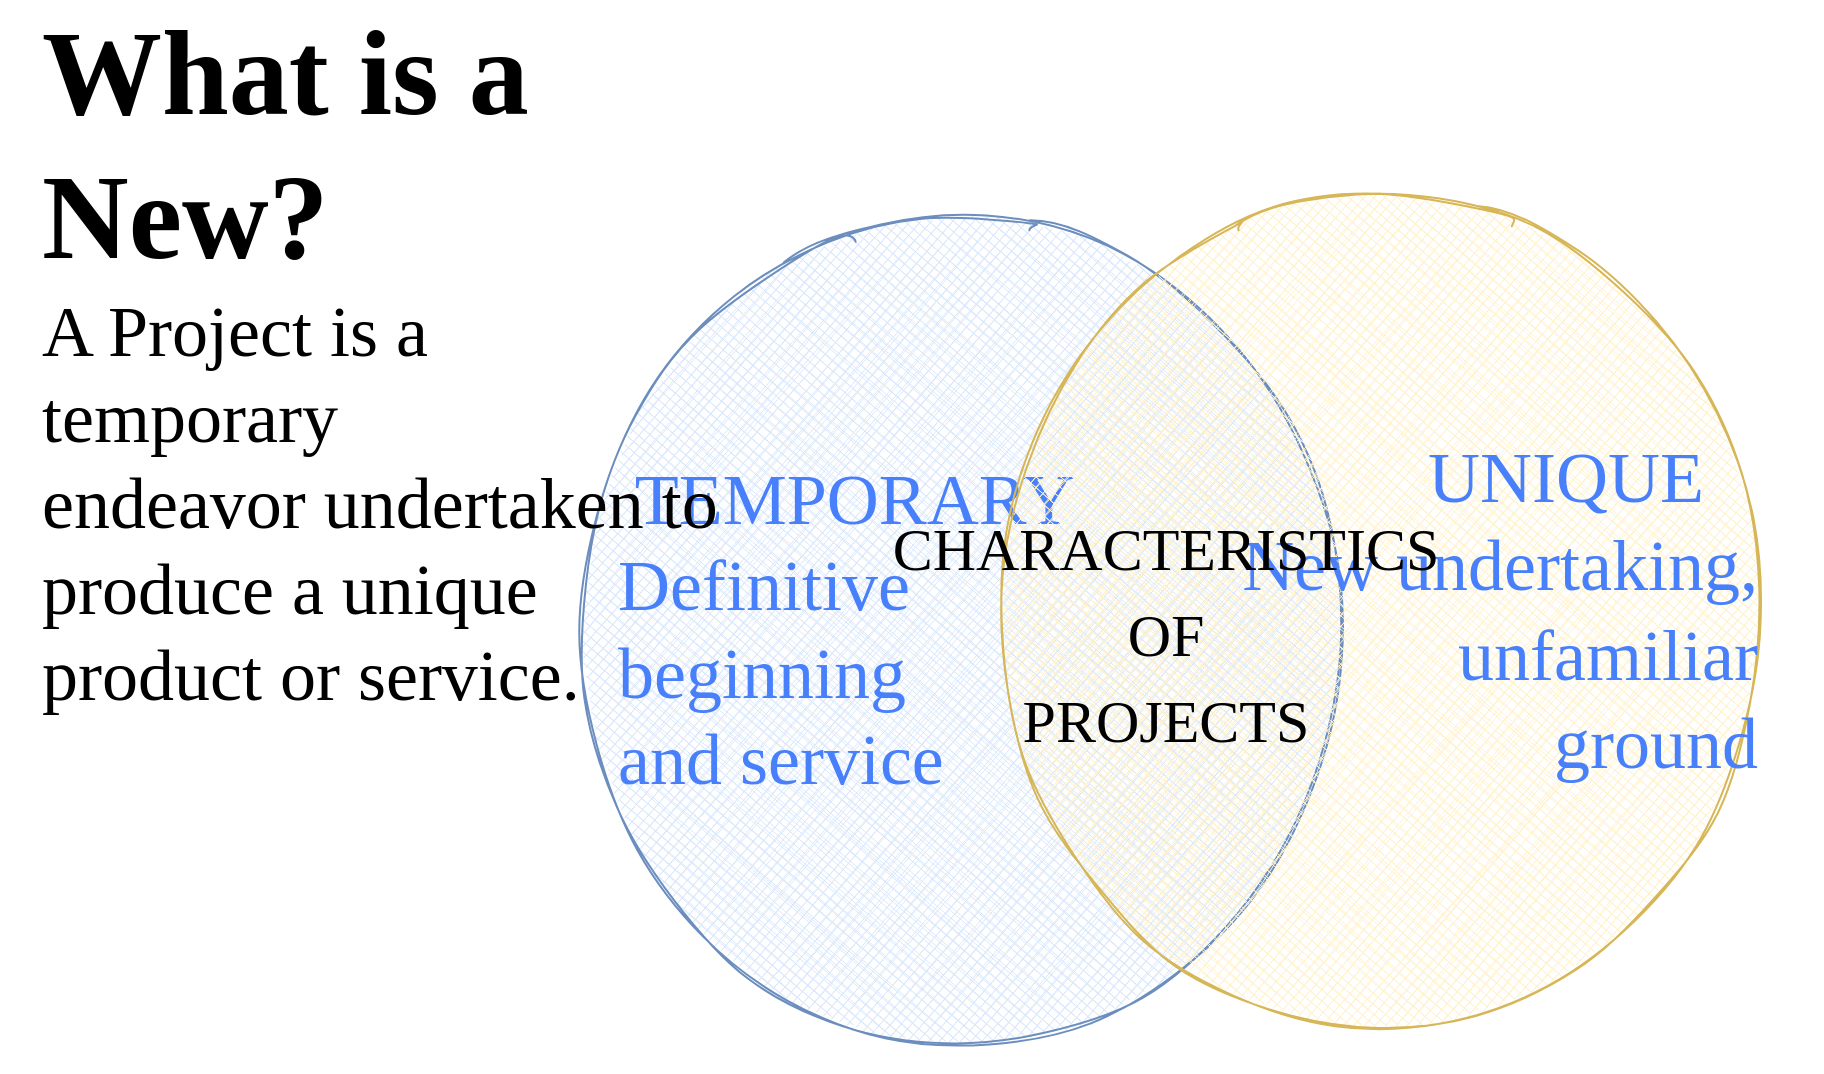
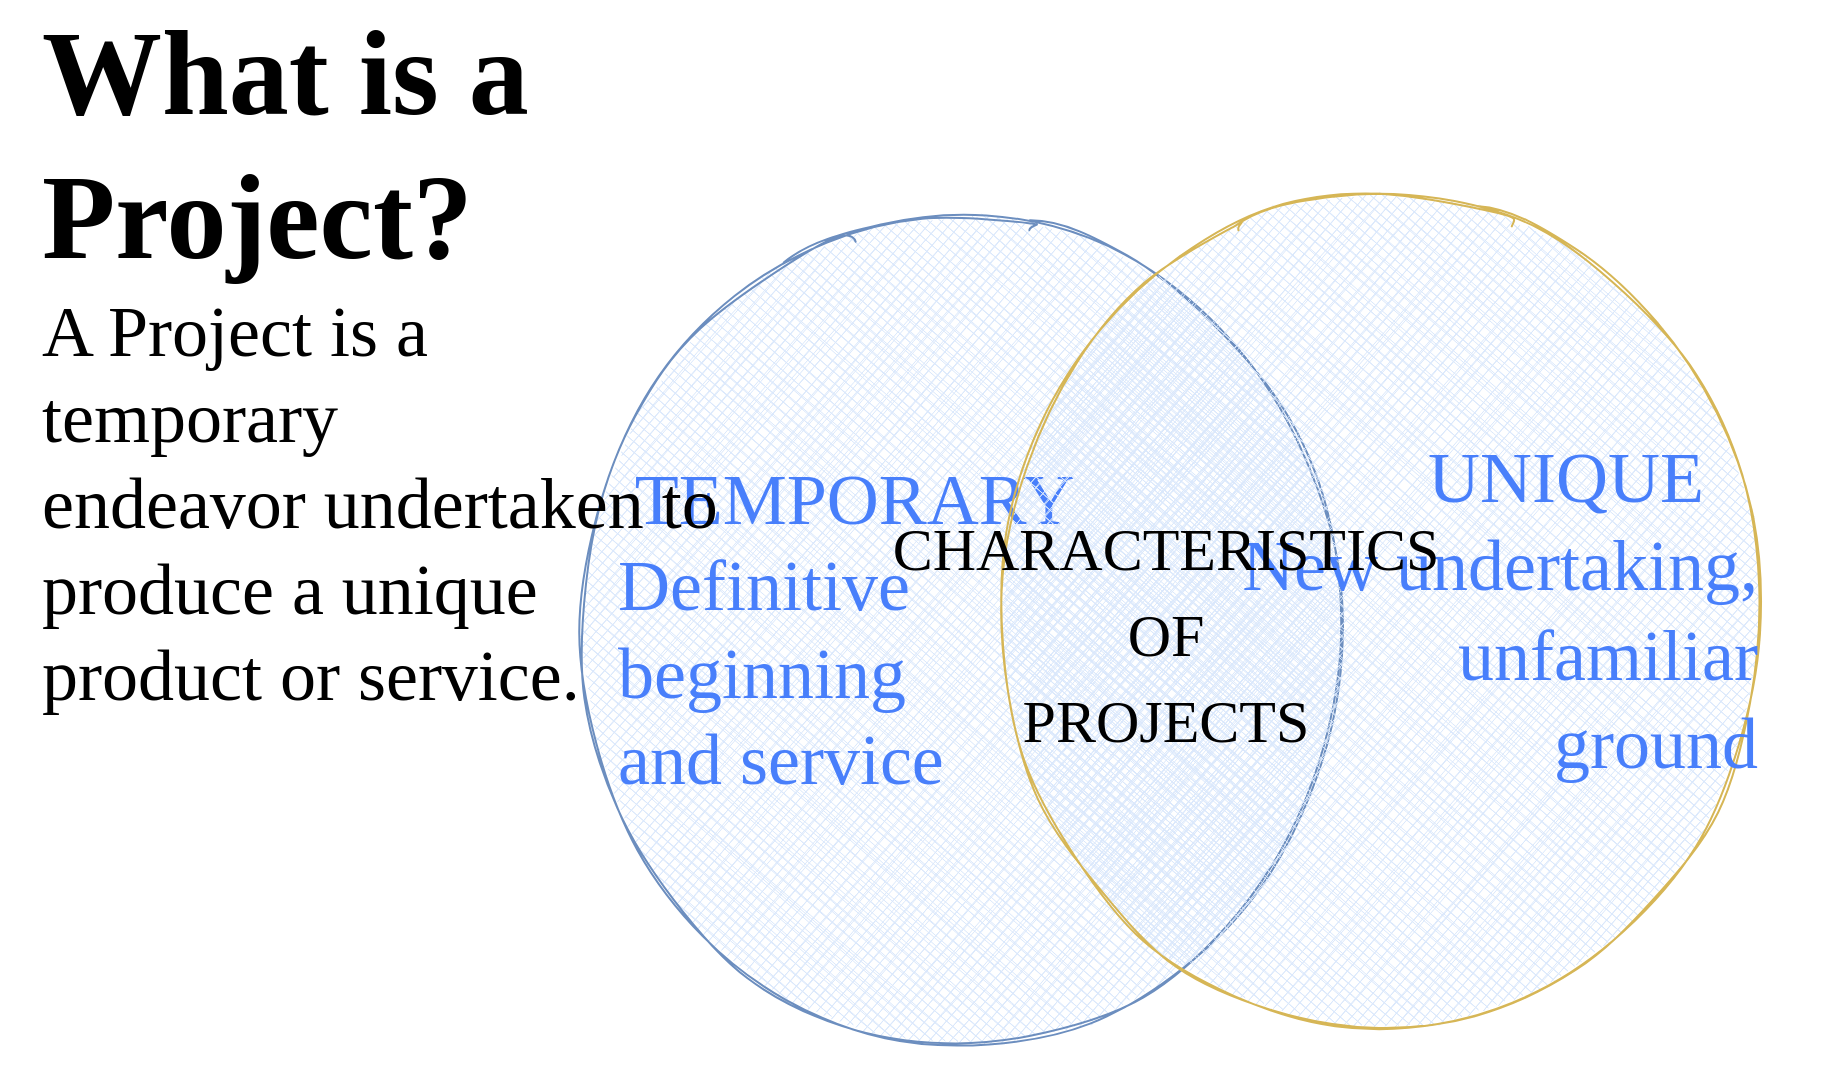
node "What is a New? A Project is a temporary endeavor undertaken to produce a unique product or service.": label "What is a New? A Project is a temporary endeavor undertaken to produce a unique product or service." -> "What is a Project? A Project is a temporary endeavor undertaken to produce a unique product or service."
node "UNIQUE New undertaking, unfamiliar ground": fillcolor #fff2cc -> #dae8fc
